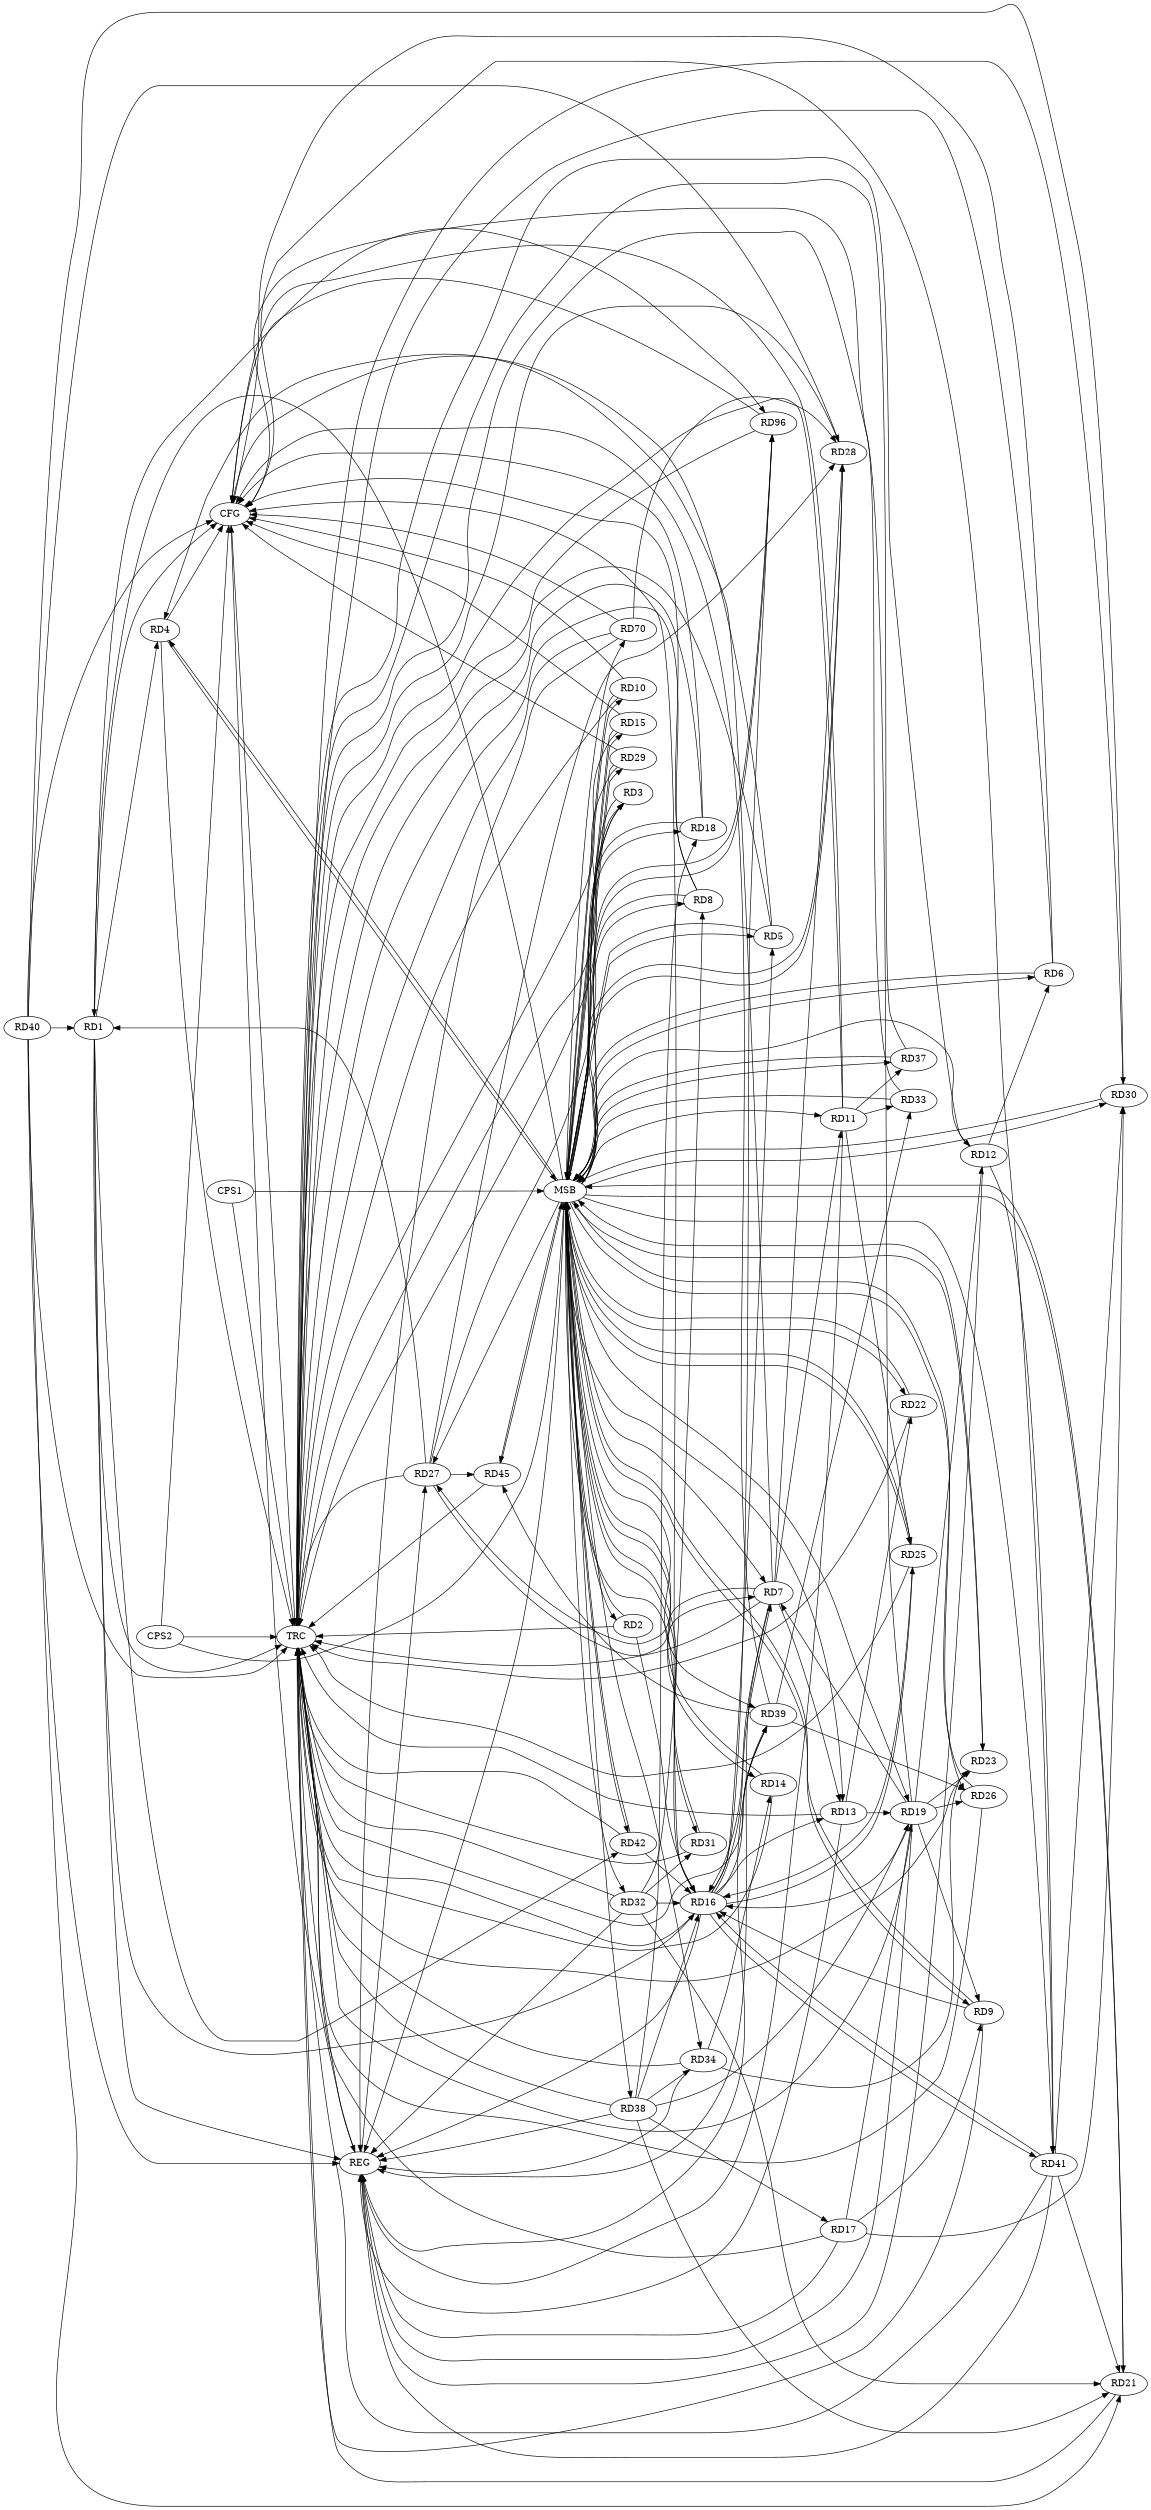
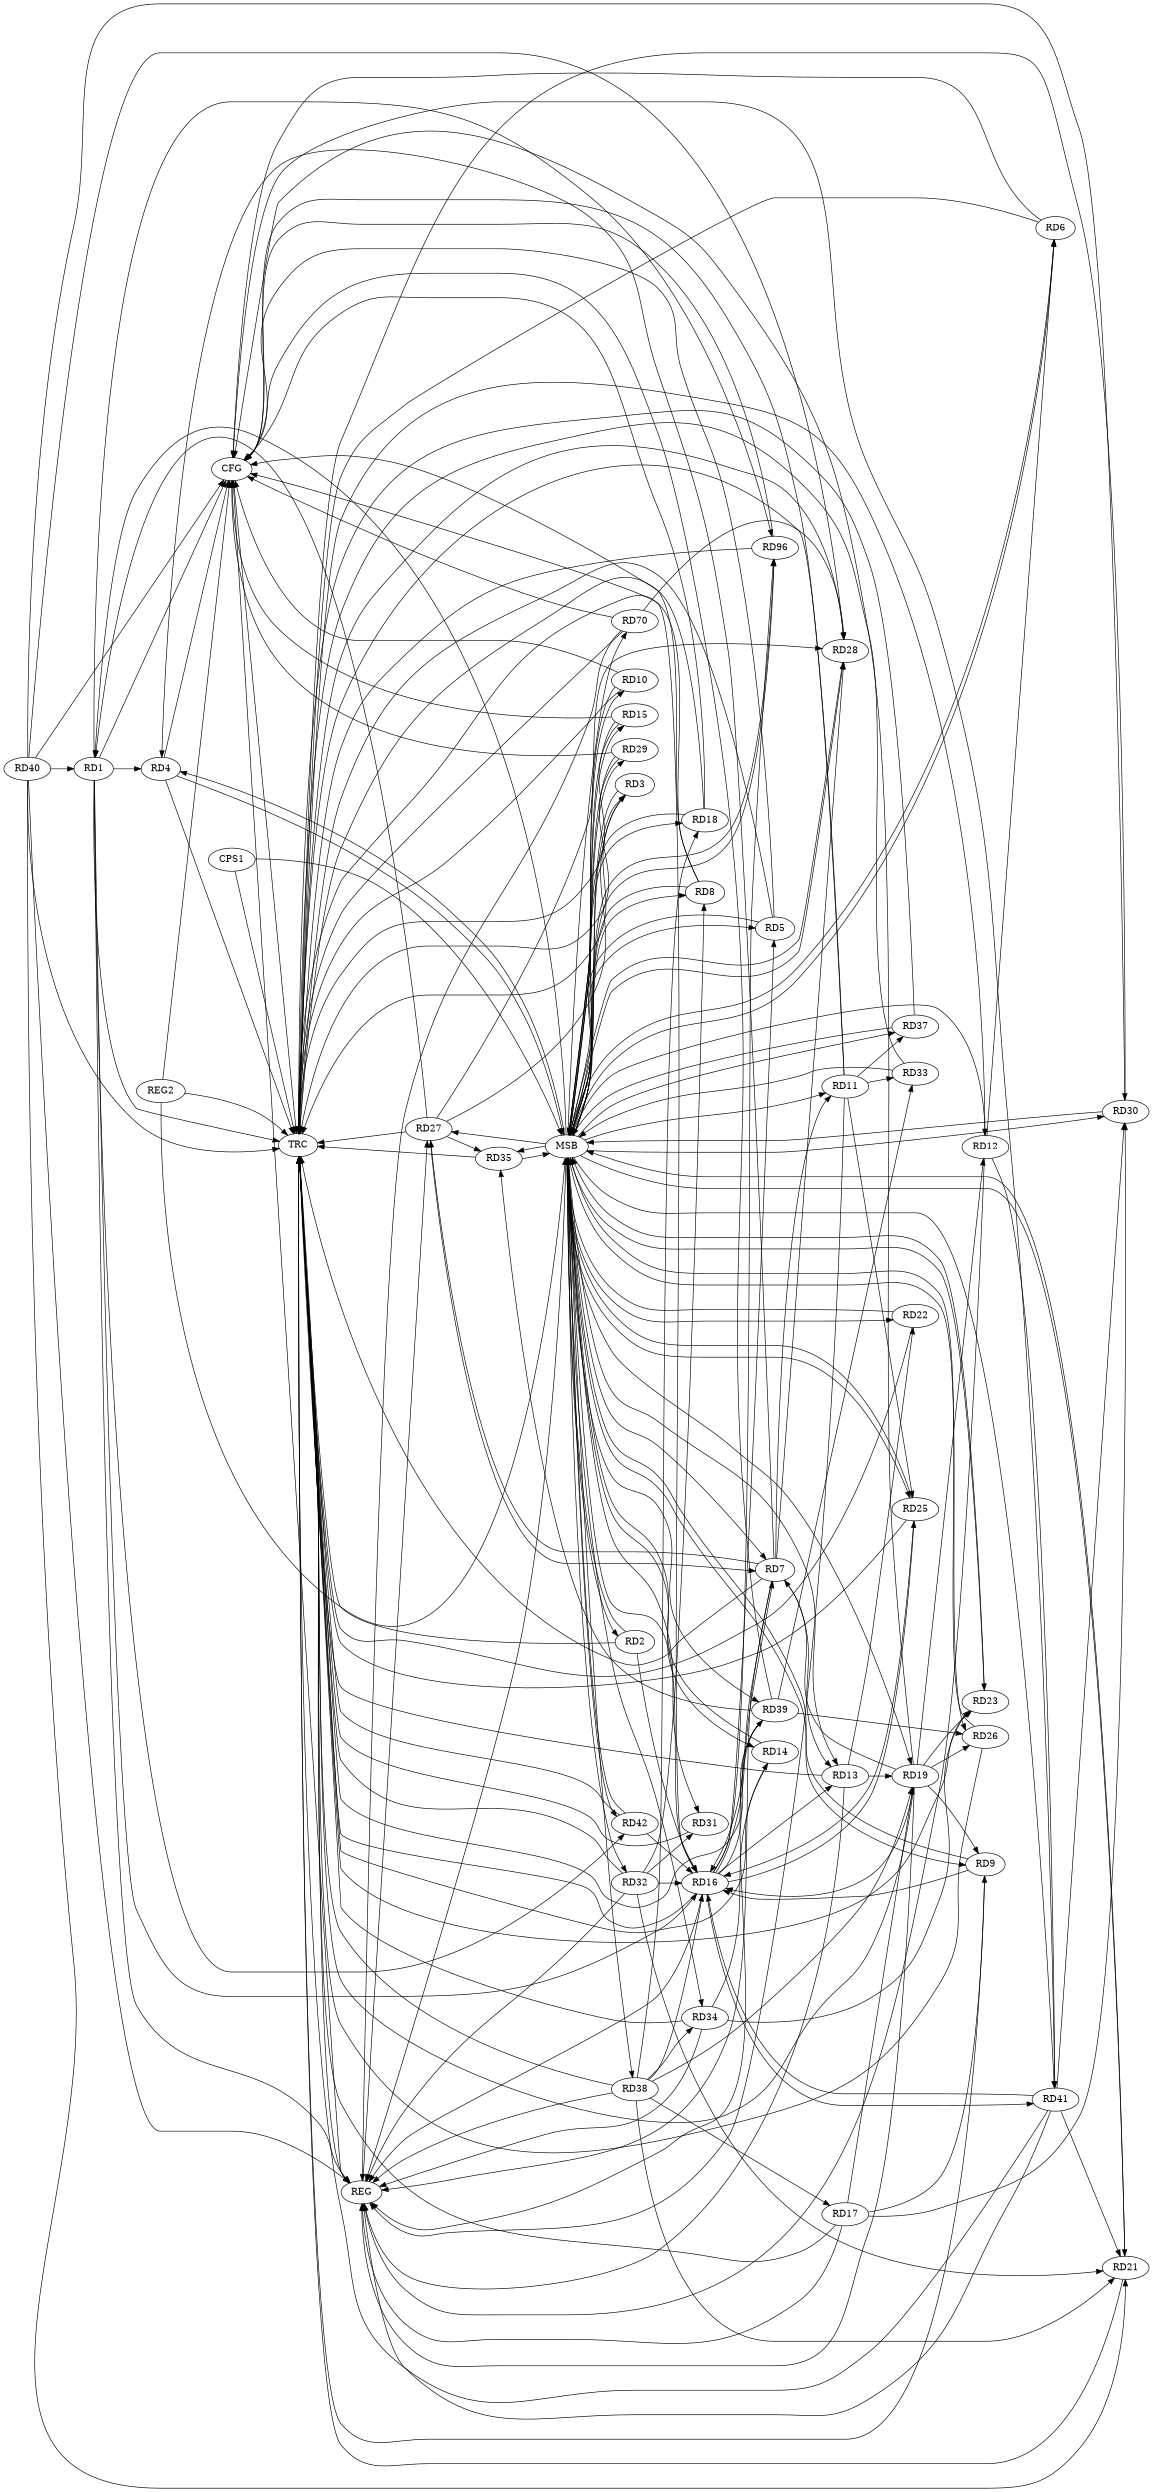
node "RD45": label "RD45" -> "RD35"
edge "RD31" -> "MSB": removed
node "CPS2": label "CPS2" -> "REG2"
